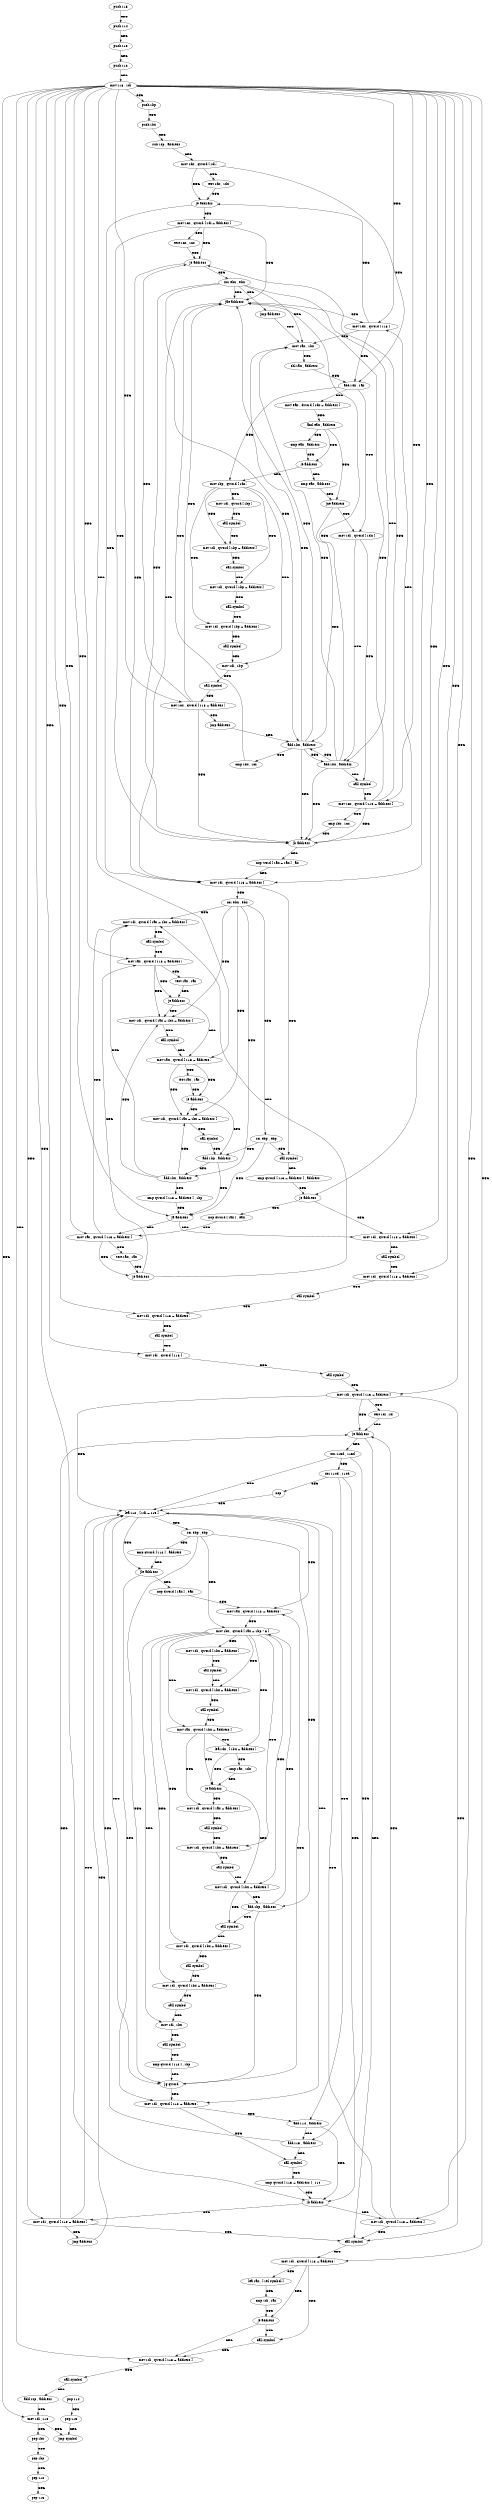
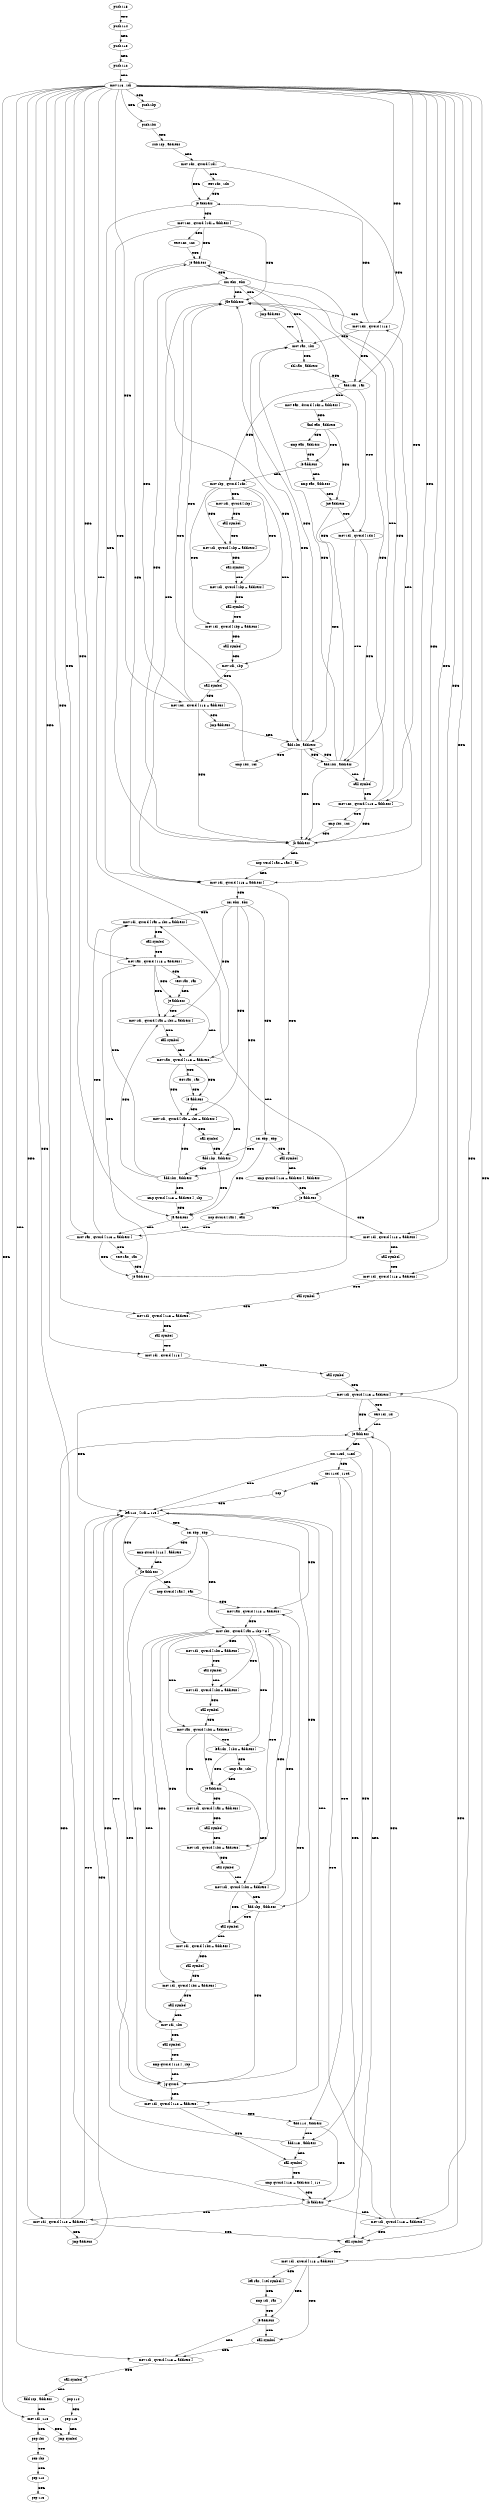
edge "push rbp" -> "push rbx": now "mov r13 , rdi" -> "push rbx"
